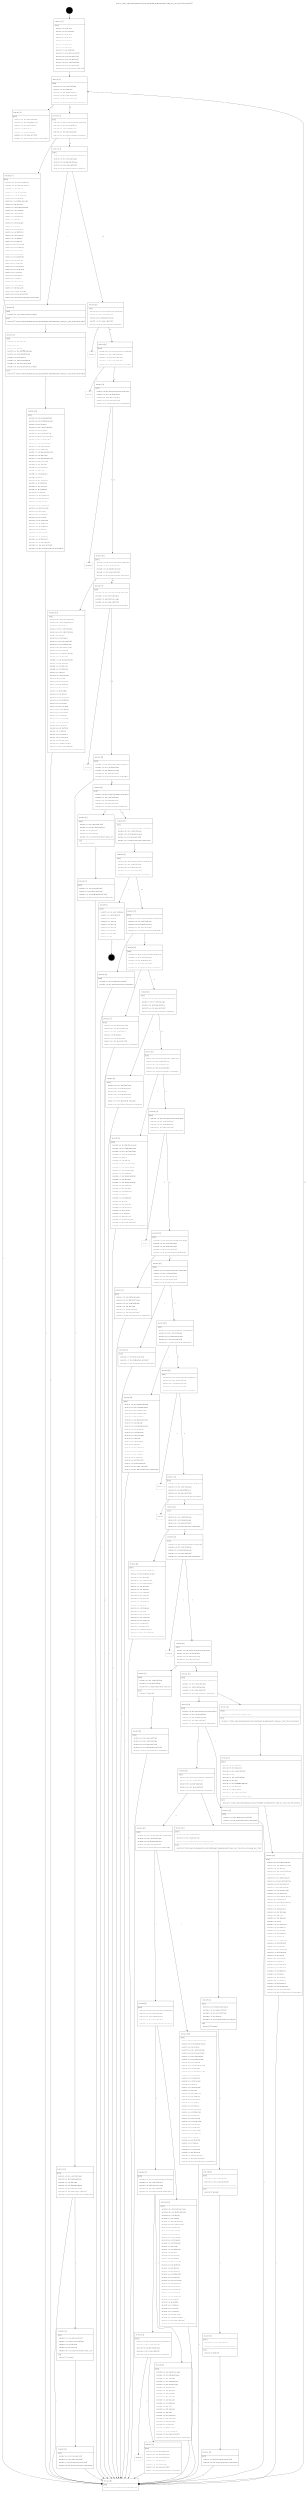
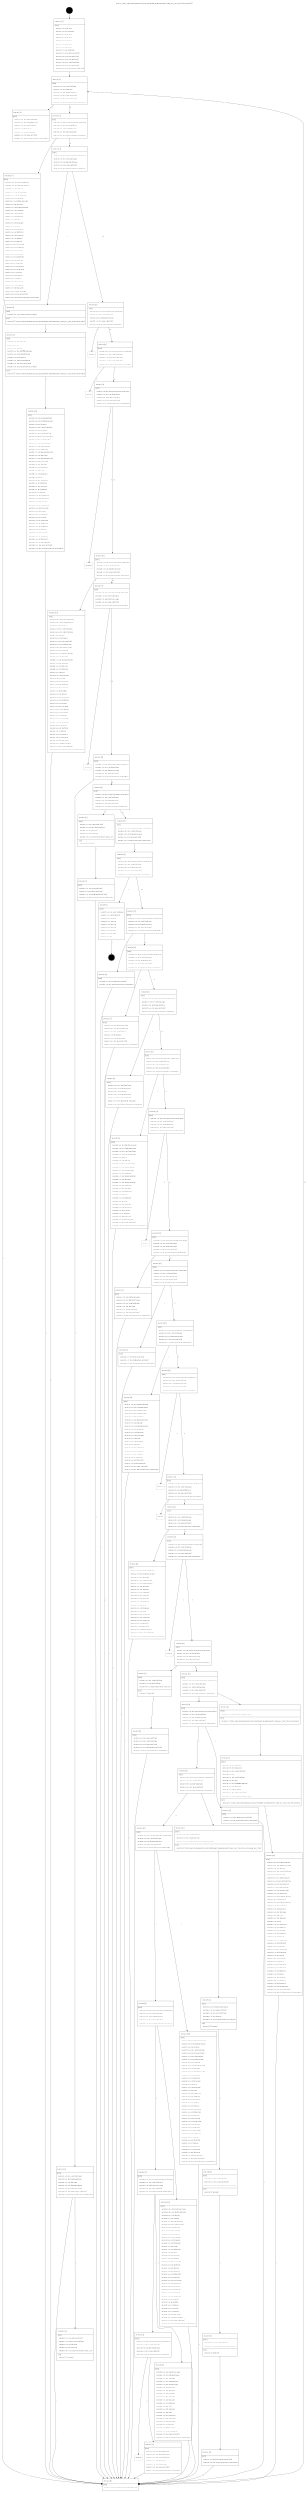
node "0x401de7 [23]": removed
